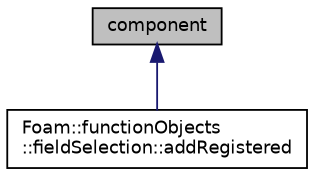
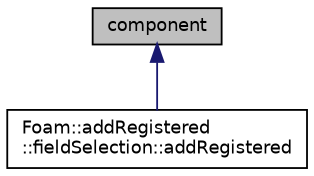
node "Foam::functionObjects ::fieldSelection::addRegistered": label "Foam::functionObjects ::fieldSelection::addRegistered" -> "Foam::addRegistered ::fieldSelection::addRegistered"
